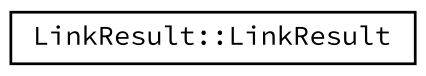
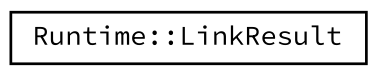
node "LinkResult::LinkResult": label "LinkResult::LinkResult" -> "Runtime::LinkResult"
